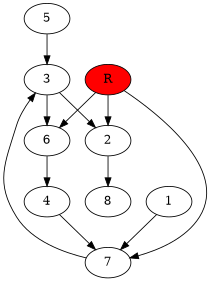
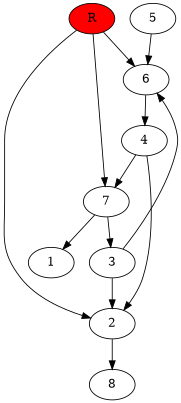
edge "5" -> "3": now "5" -> "6"
edge "1" -> "7": reversed
edge "4" -> "2": added
